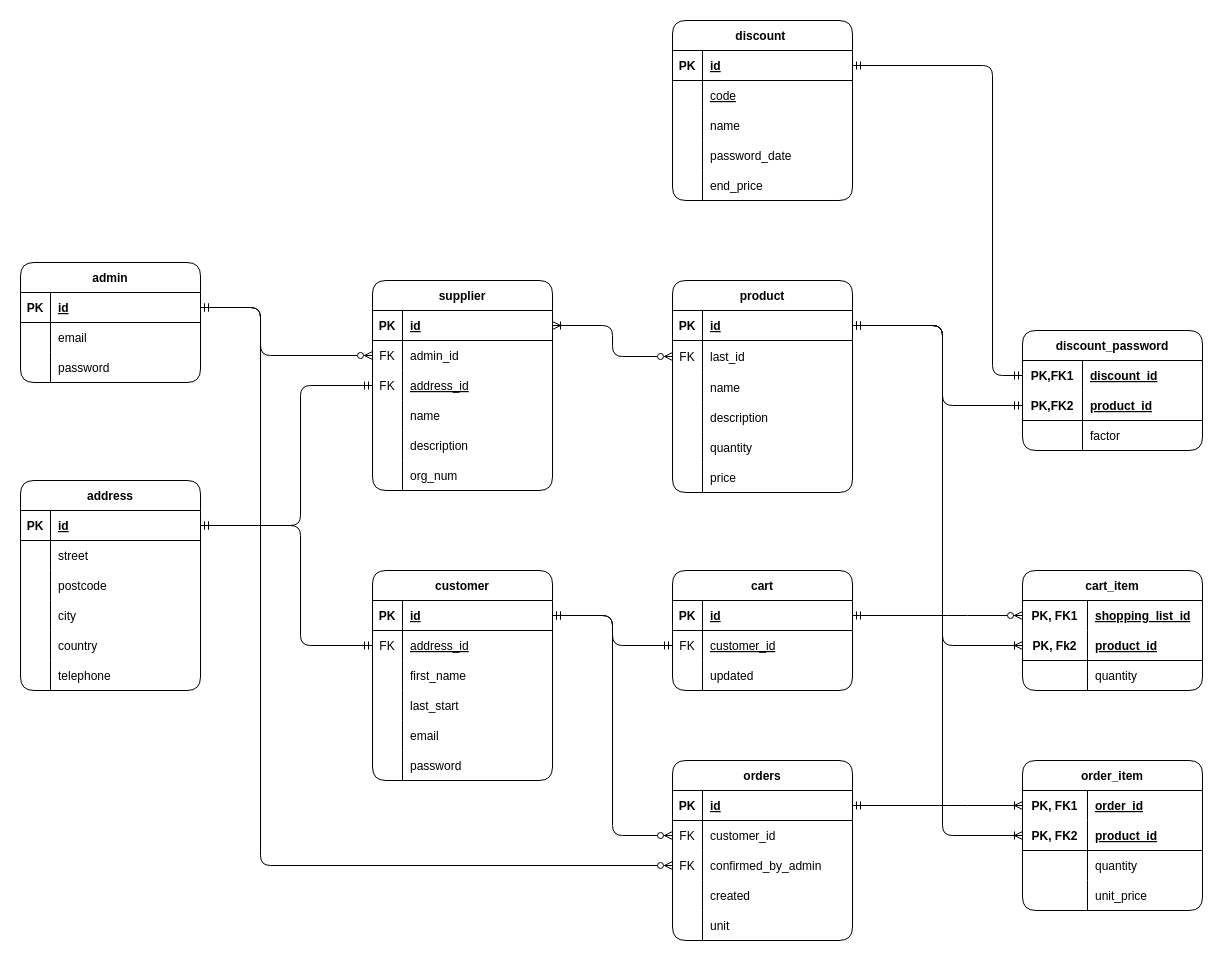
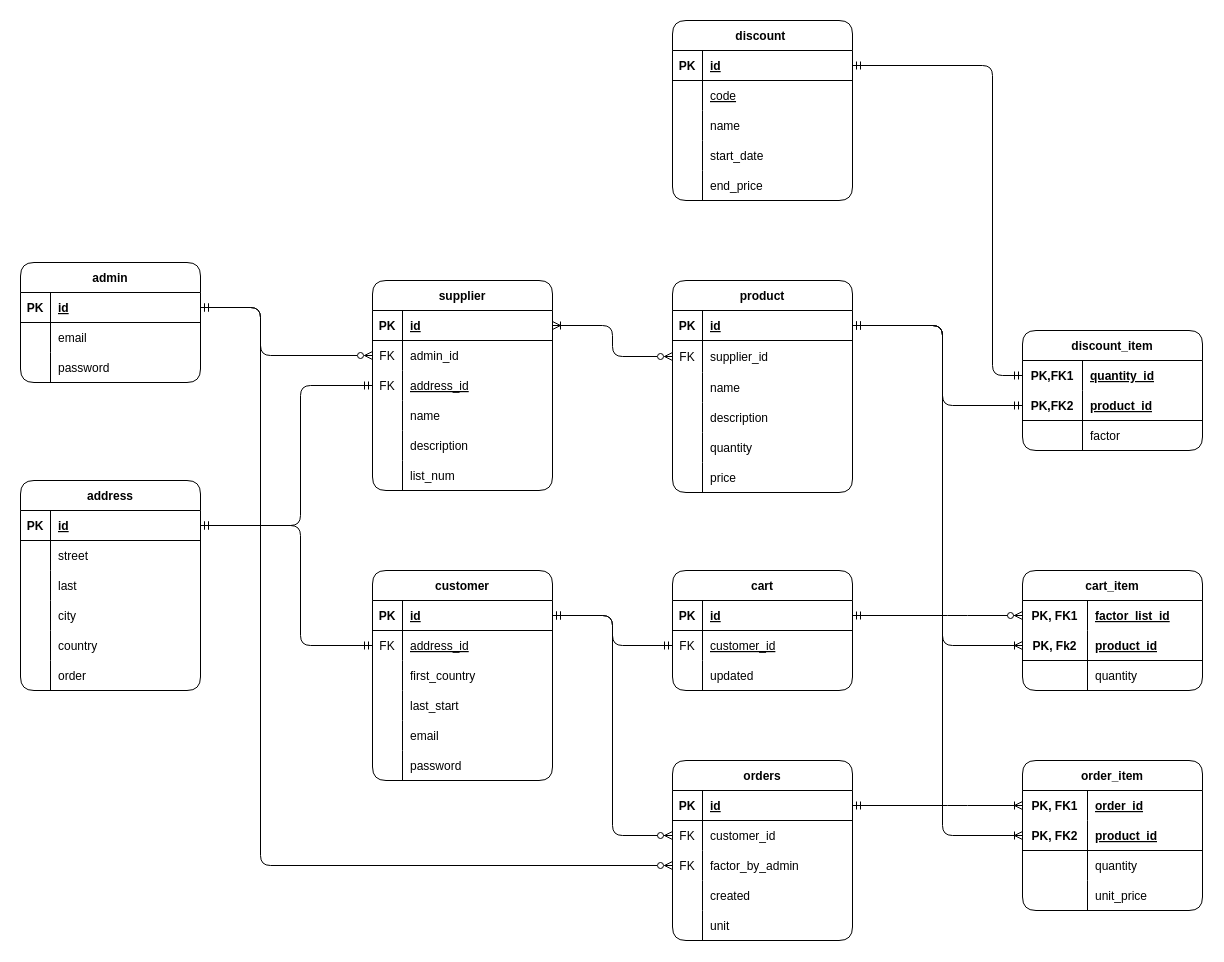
node "password_date": label "password_date" -> "start_date"
node "discount_password": label "discount_password" -> "discount_item"
node "last_id": label "last_id" -> "supplier_id"
node "discount_id": label "discount_id" -> "quantity_id"
node "org_num": label "org_num" -> "list_num"
node "postcode": label "postcode" -> "last"
node "shopping_list_id": label "shopping_list_id" -> "factor_list_id"
node "telephone": label "telephone" -> "order"
node "first_name": label "first_name" -> "first_country"
node "confirmed_by_admin": label "confirmed_by_admin" -> "factor_by_admin"
